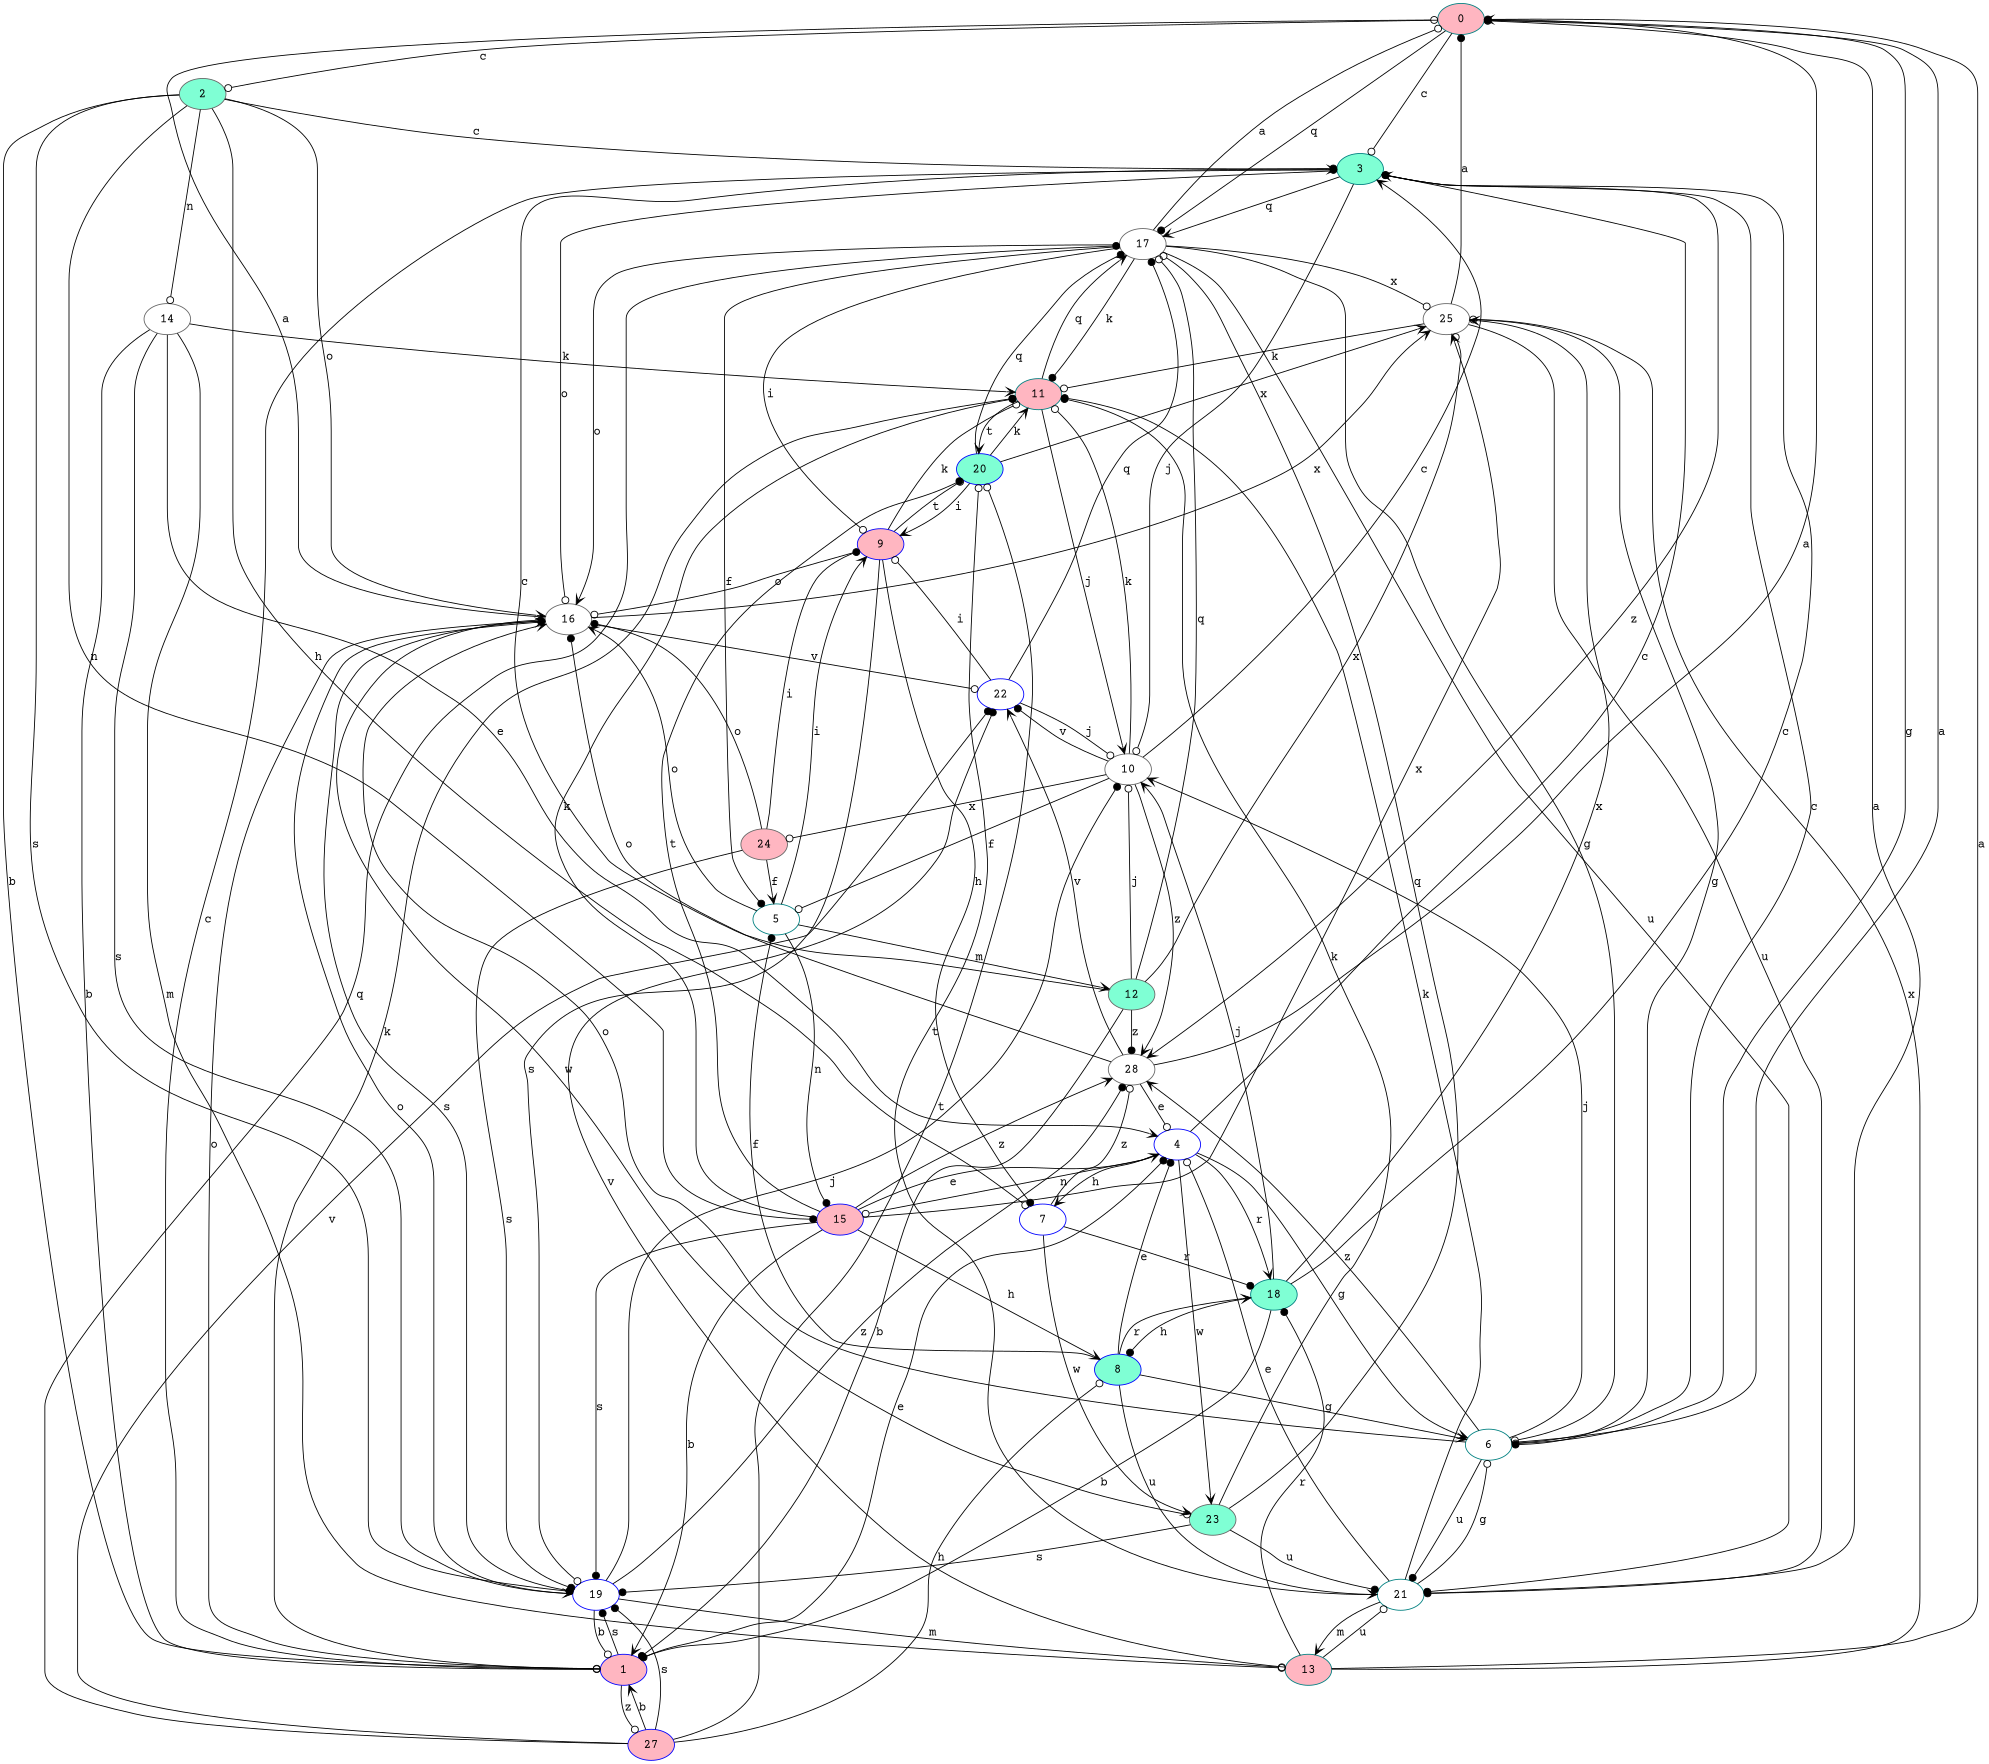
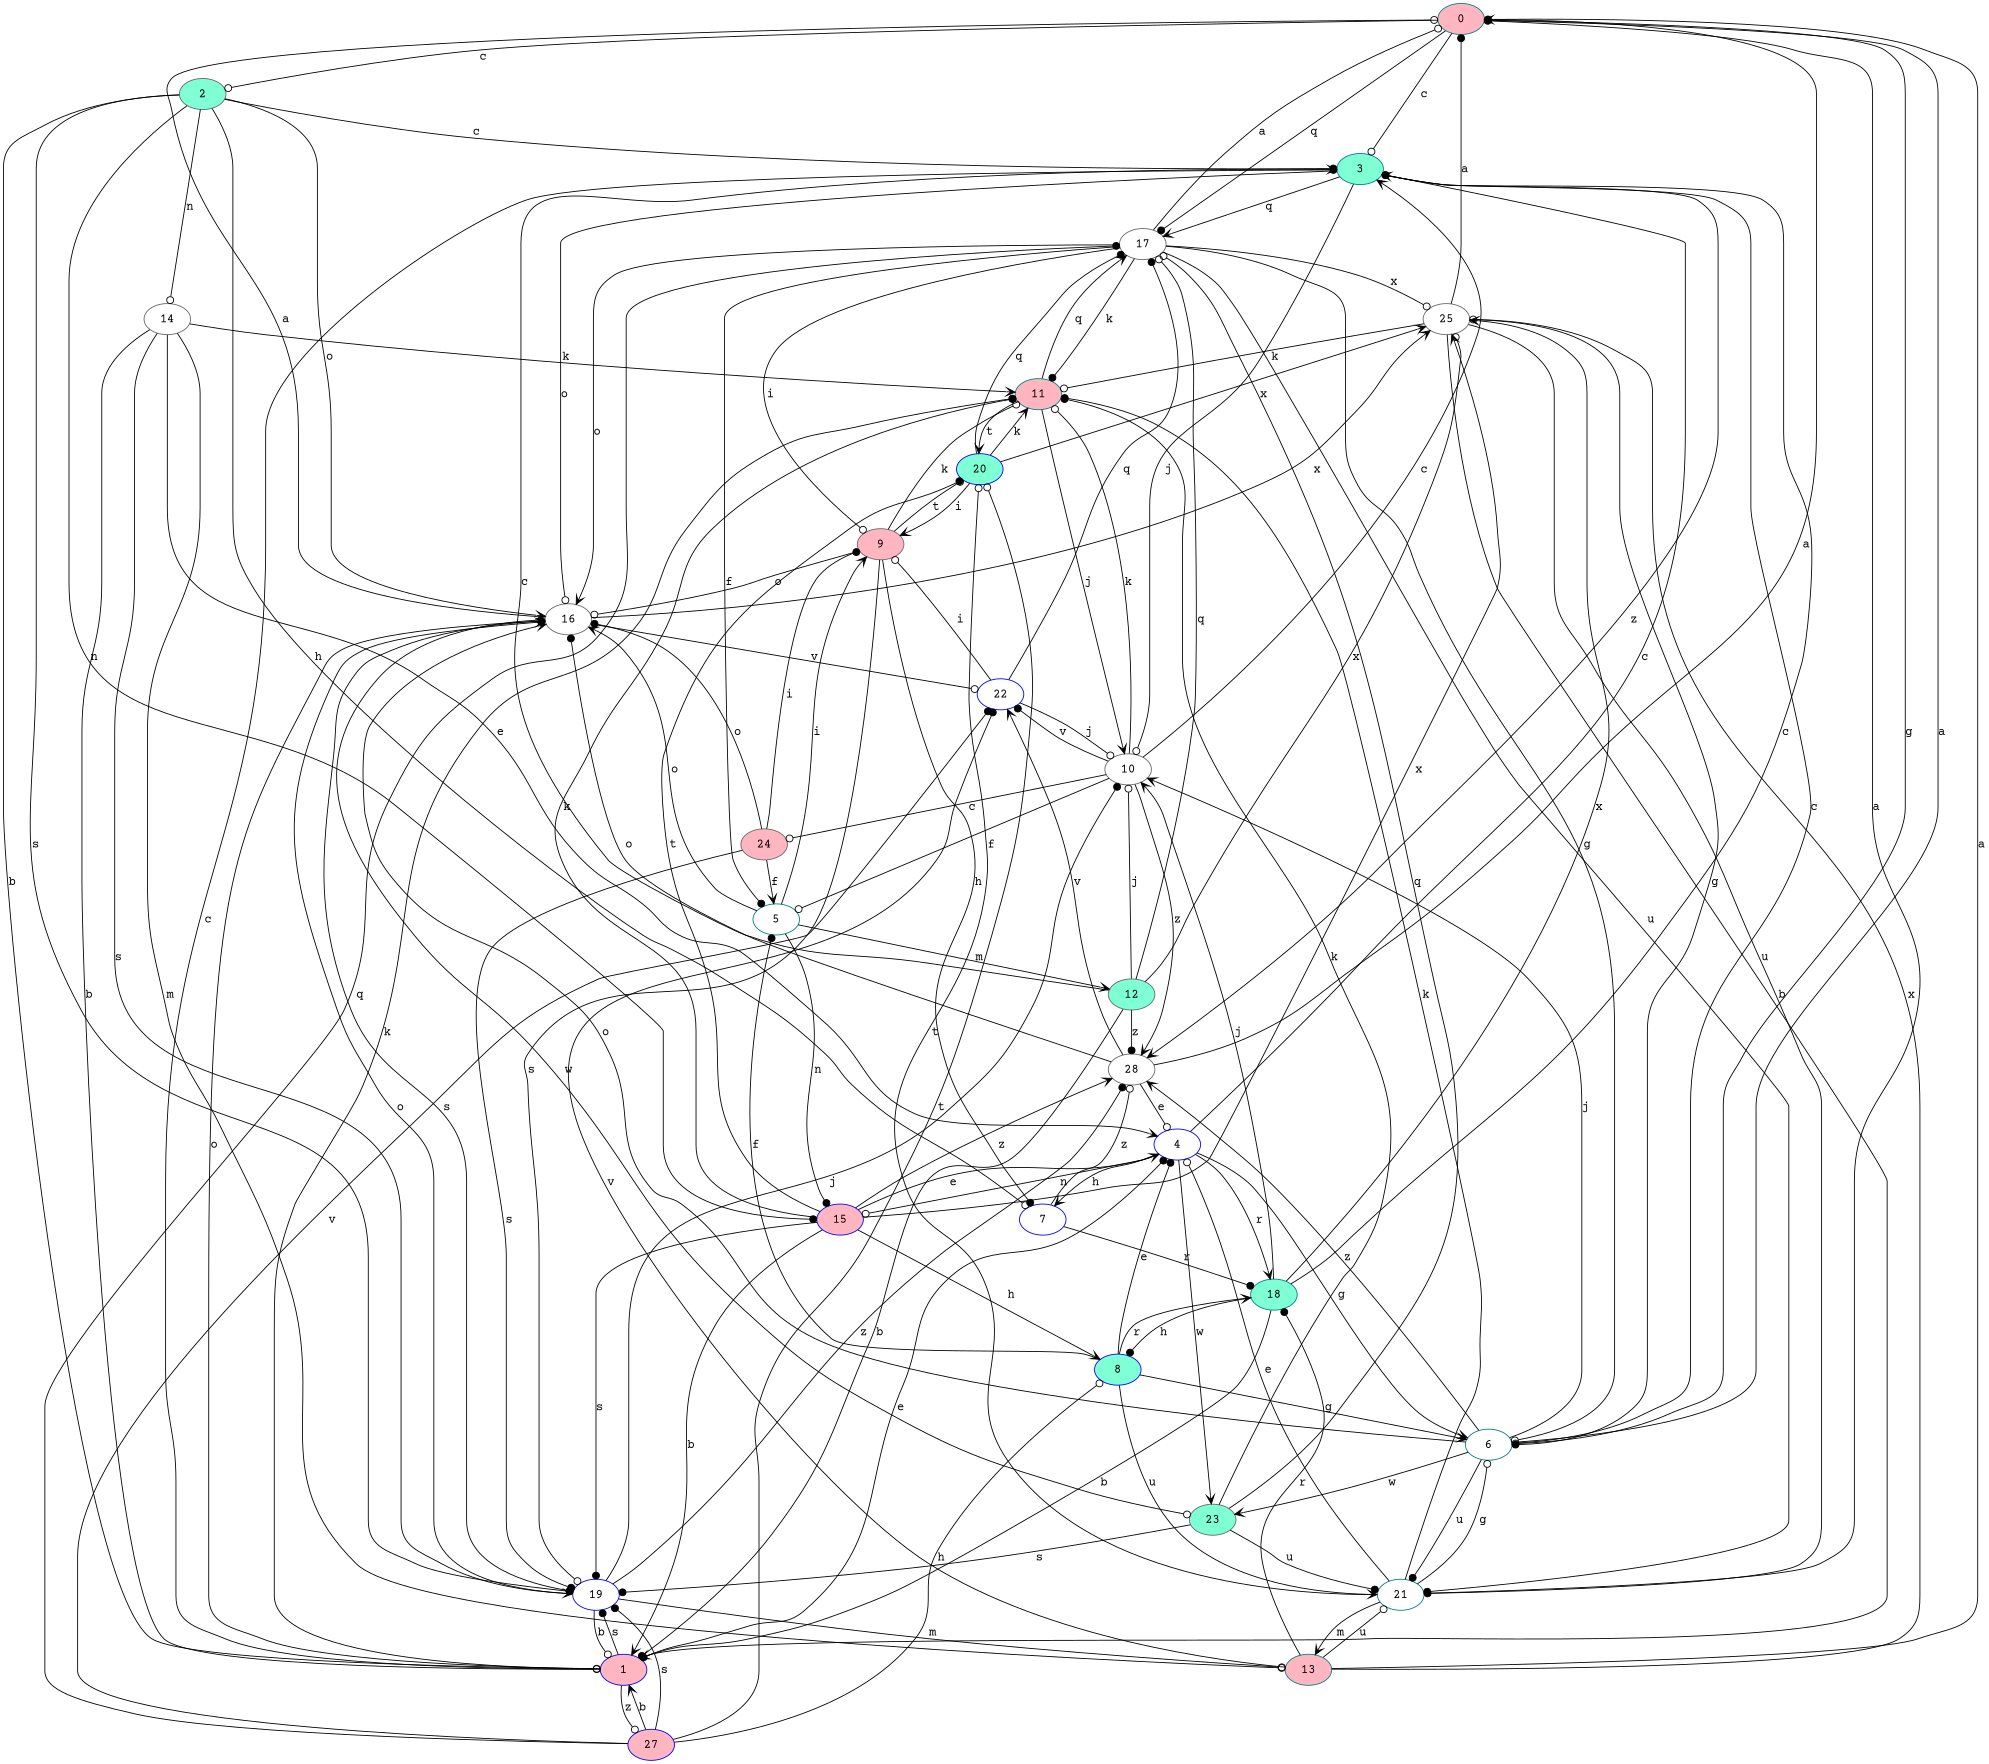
node "9": color blue -> gray40
edge "10" -> "24": label "x" -> "c"
edge "7" -> "23": now "6" -> "23"
edge "25" -> "1": added, label "b"
